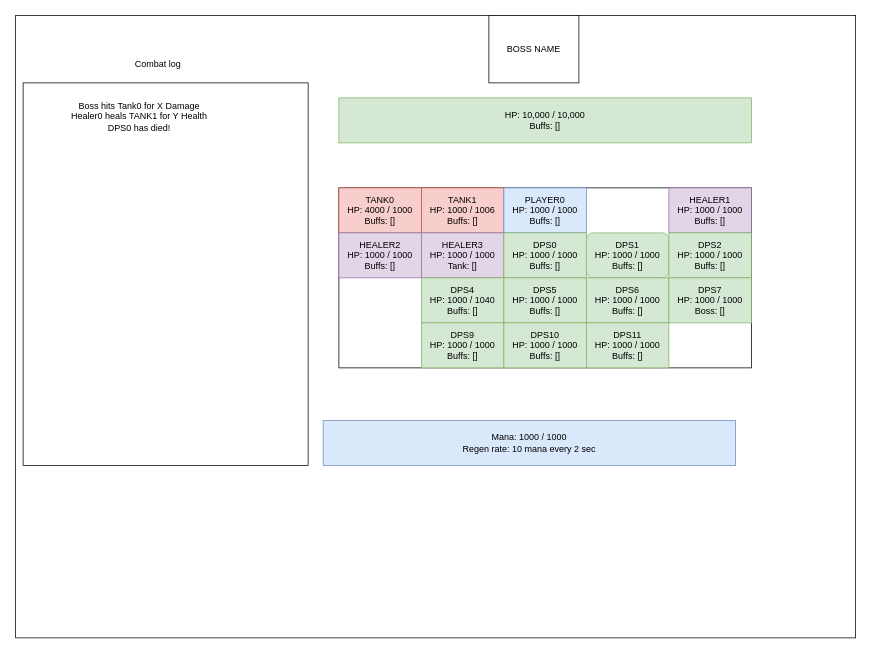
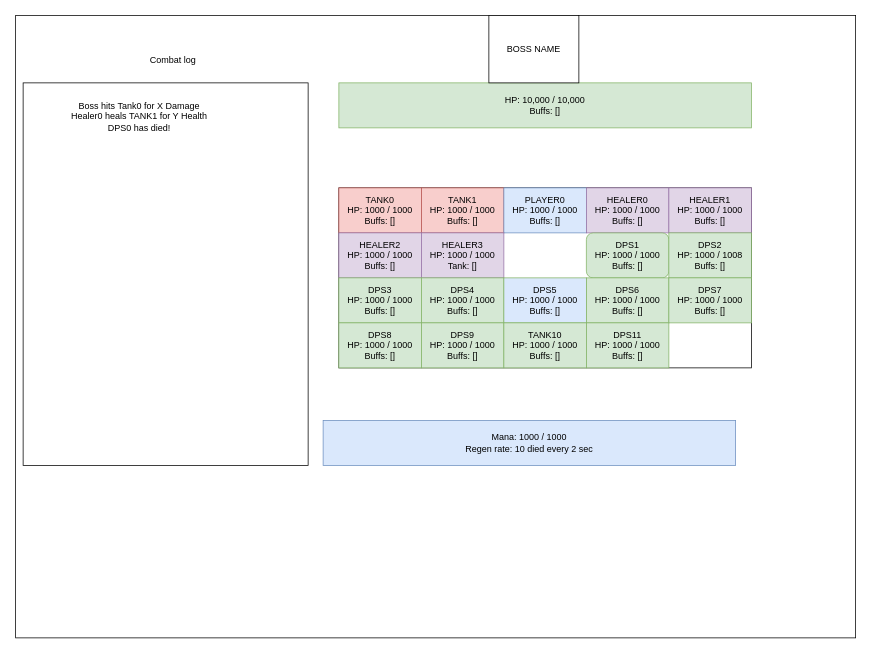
node "Combat log": moved (158, 64) -> (173, 60)
node "HP: 10,000 / 10,000 Buffs: []": moved (545, 120) -> (545, 105)
node "TANK0 HP: 4000 / 1000 Buffs: []": label "TANK0 HP: 4000 / 1000 Buffs: []" -> "TANK0 HP: 1000 / 1000 Buffs: []"
node "TANK1HP: 1000 / 1006Buffs: []": label "TANK1HP: 1000 / 1006Buffs: []" -> "TANK1HP: 1000 / 1000Buffs: []"
node "HEALER0 HP: 1000 / 1000Buffs: []": added
node "DPS0 HP: 1000 / 1000Buffs: []": removed
node "DPS2 HP: 1000 / 1000Buffs: []": label "DPS2 HP: 1000 / 1000Buffs: []" -> "DPS2 HP: 1000 / 1008Buffs: []"
node "DPS3 HP: 1000 / 1000Buffs: []": added
node "DPS4 HP: 1000 / 1040Buffs: []": label "DPS4 HP: 1000 / 1040Buffs: []" -> "DPS4 HP: 1000 / 1000Buffs: []"
node "DPS5 HP: 1000 / 1000Buffs: []": fillcolor #d5e8d4 -> #dae8fc
node "DPS7 HP: 1000 / 1000Boss: []": label "DPS7 HP: 1000 / 1000Boss: []" -> "DPS7 HP: 1000 / 1000Buffs: []"
node "DPS8 HP: 1000 / 1000Buffs: []": added
node "DPS10 HP: 1000 / 1000Buffs: []": label "DPS10 HP: 1000 / 1000Buffs: []" -> "TANK10 HP: 1000 / 1000Buffs: []"
node "Mana: 1000 / 1000 Regen rate: 10 mana every 2 sec": label "Mana: 1000 / 1000 Regen rate: 10 mana every 2 sec" -> "Mana: 1000 / 1000 Regen rate: 10 died every 2 sec"
